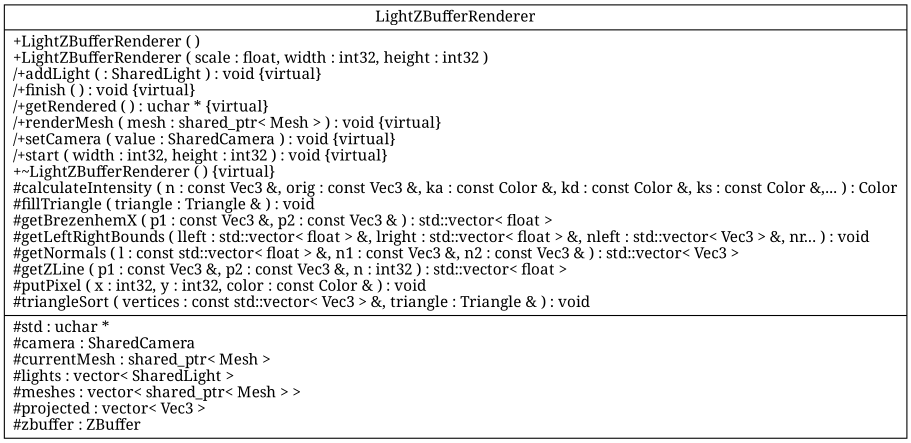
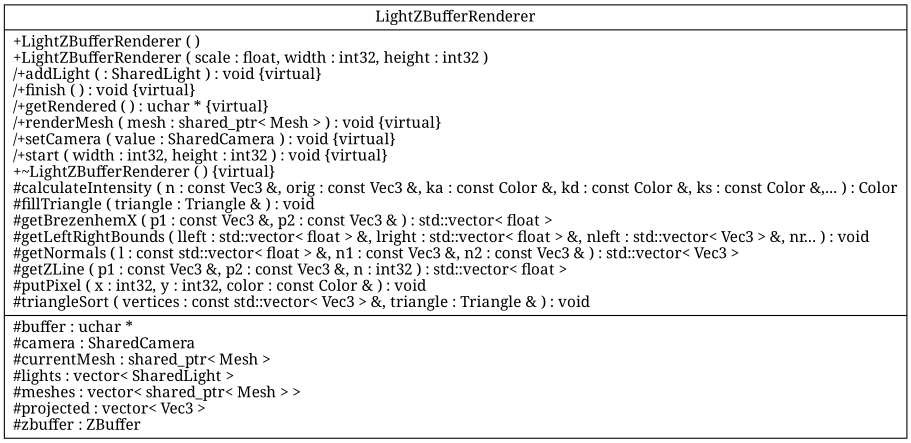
node "LightZBufferRenderer": text "#std : uchar *" -> "#buffer : uchar *"
